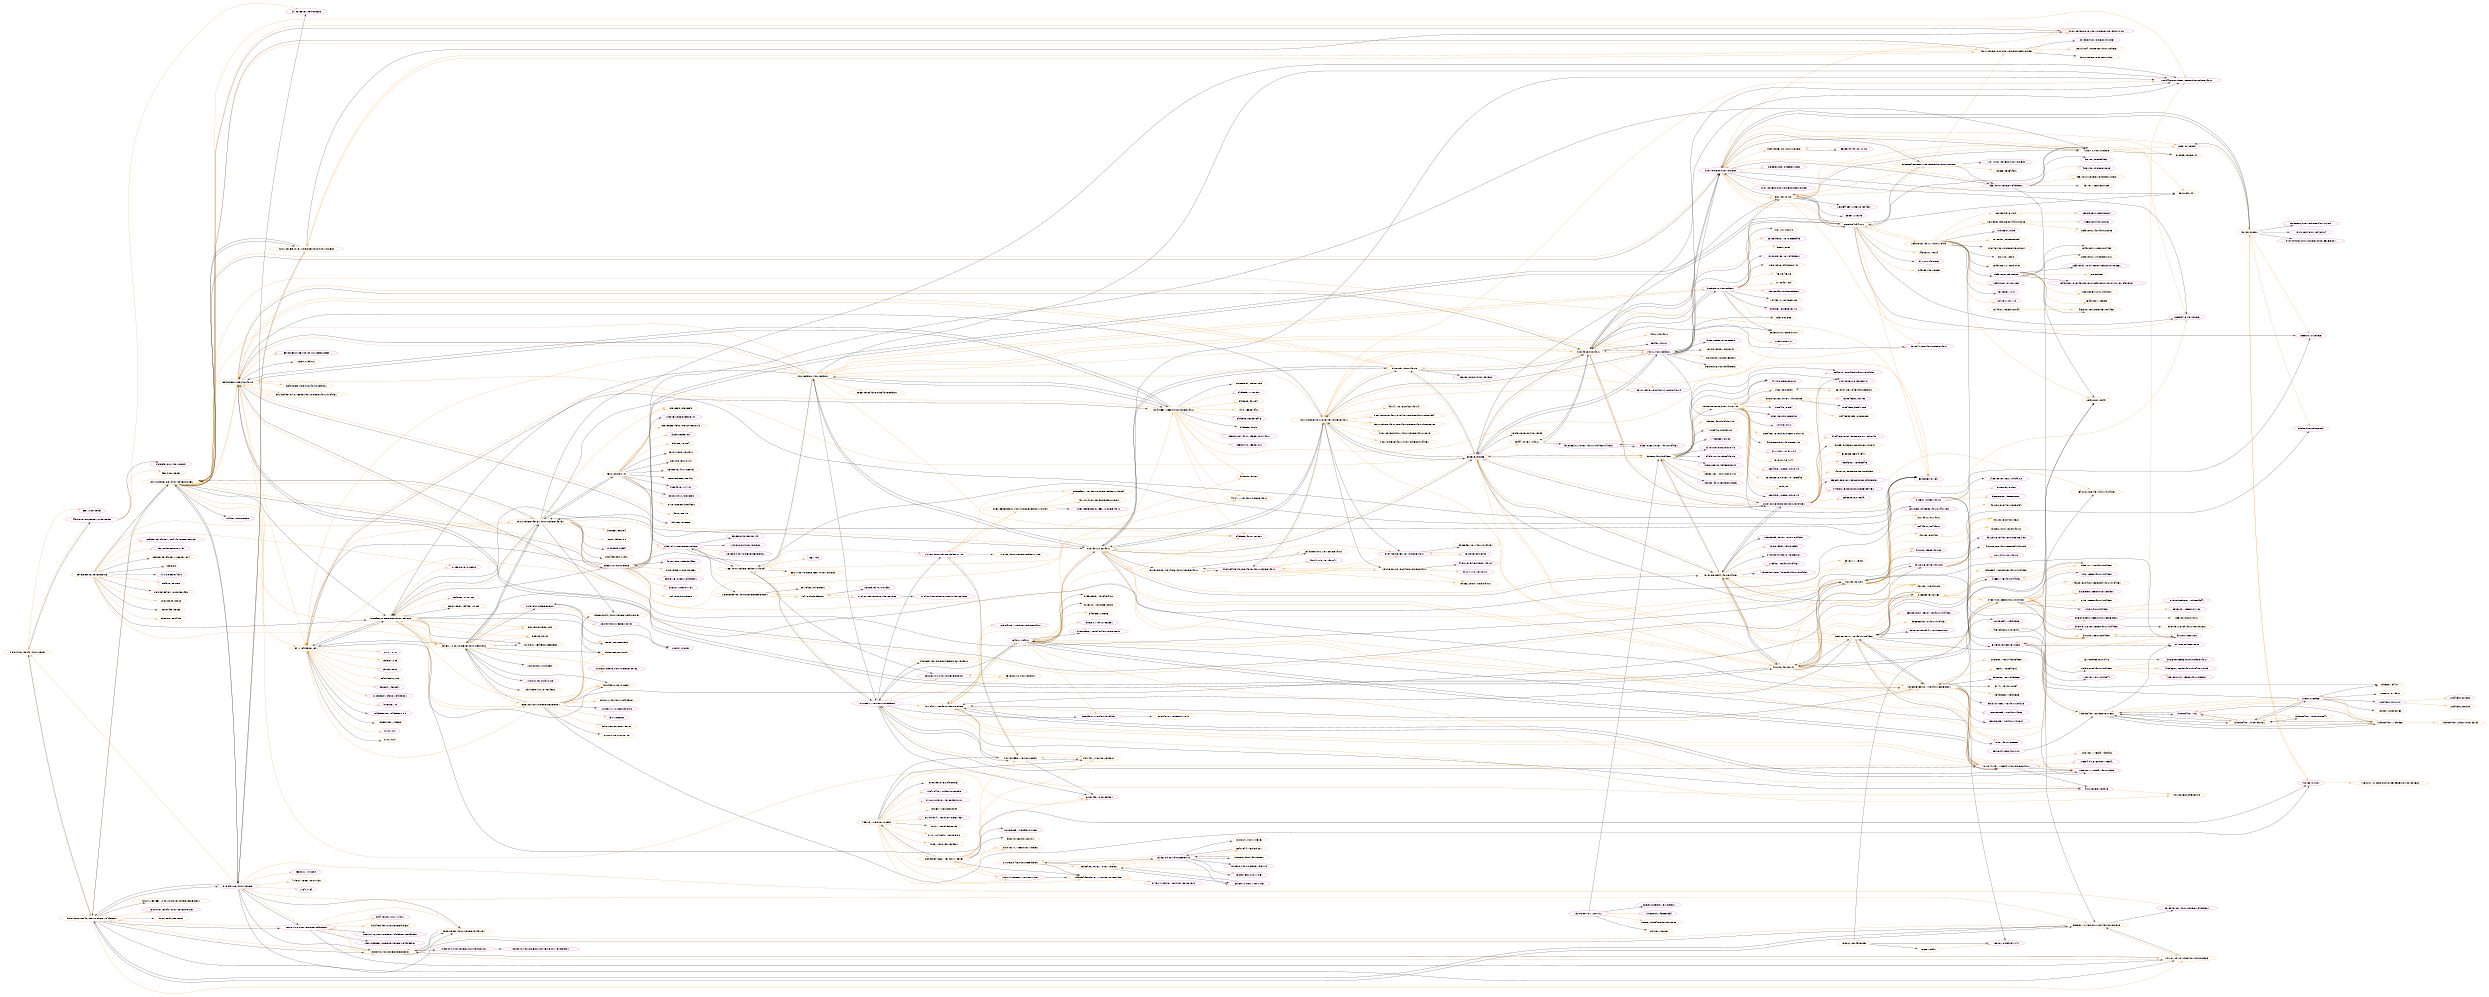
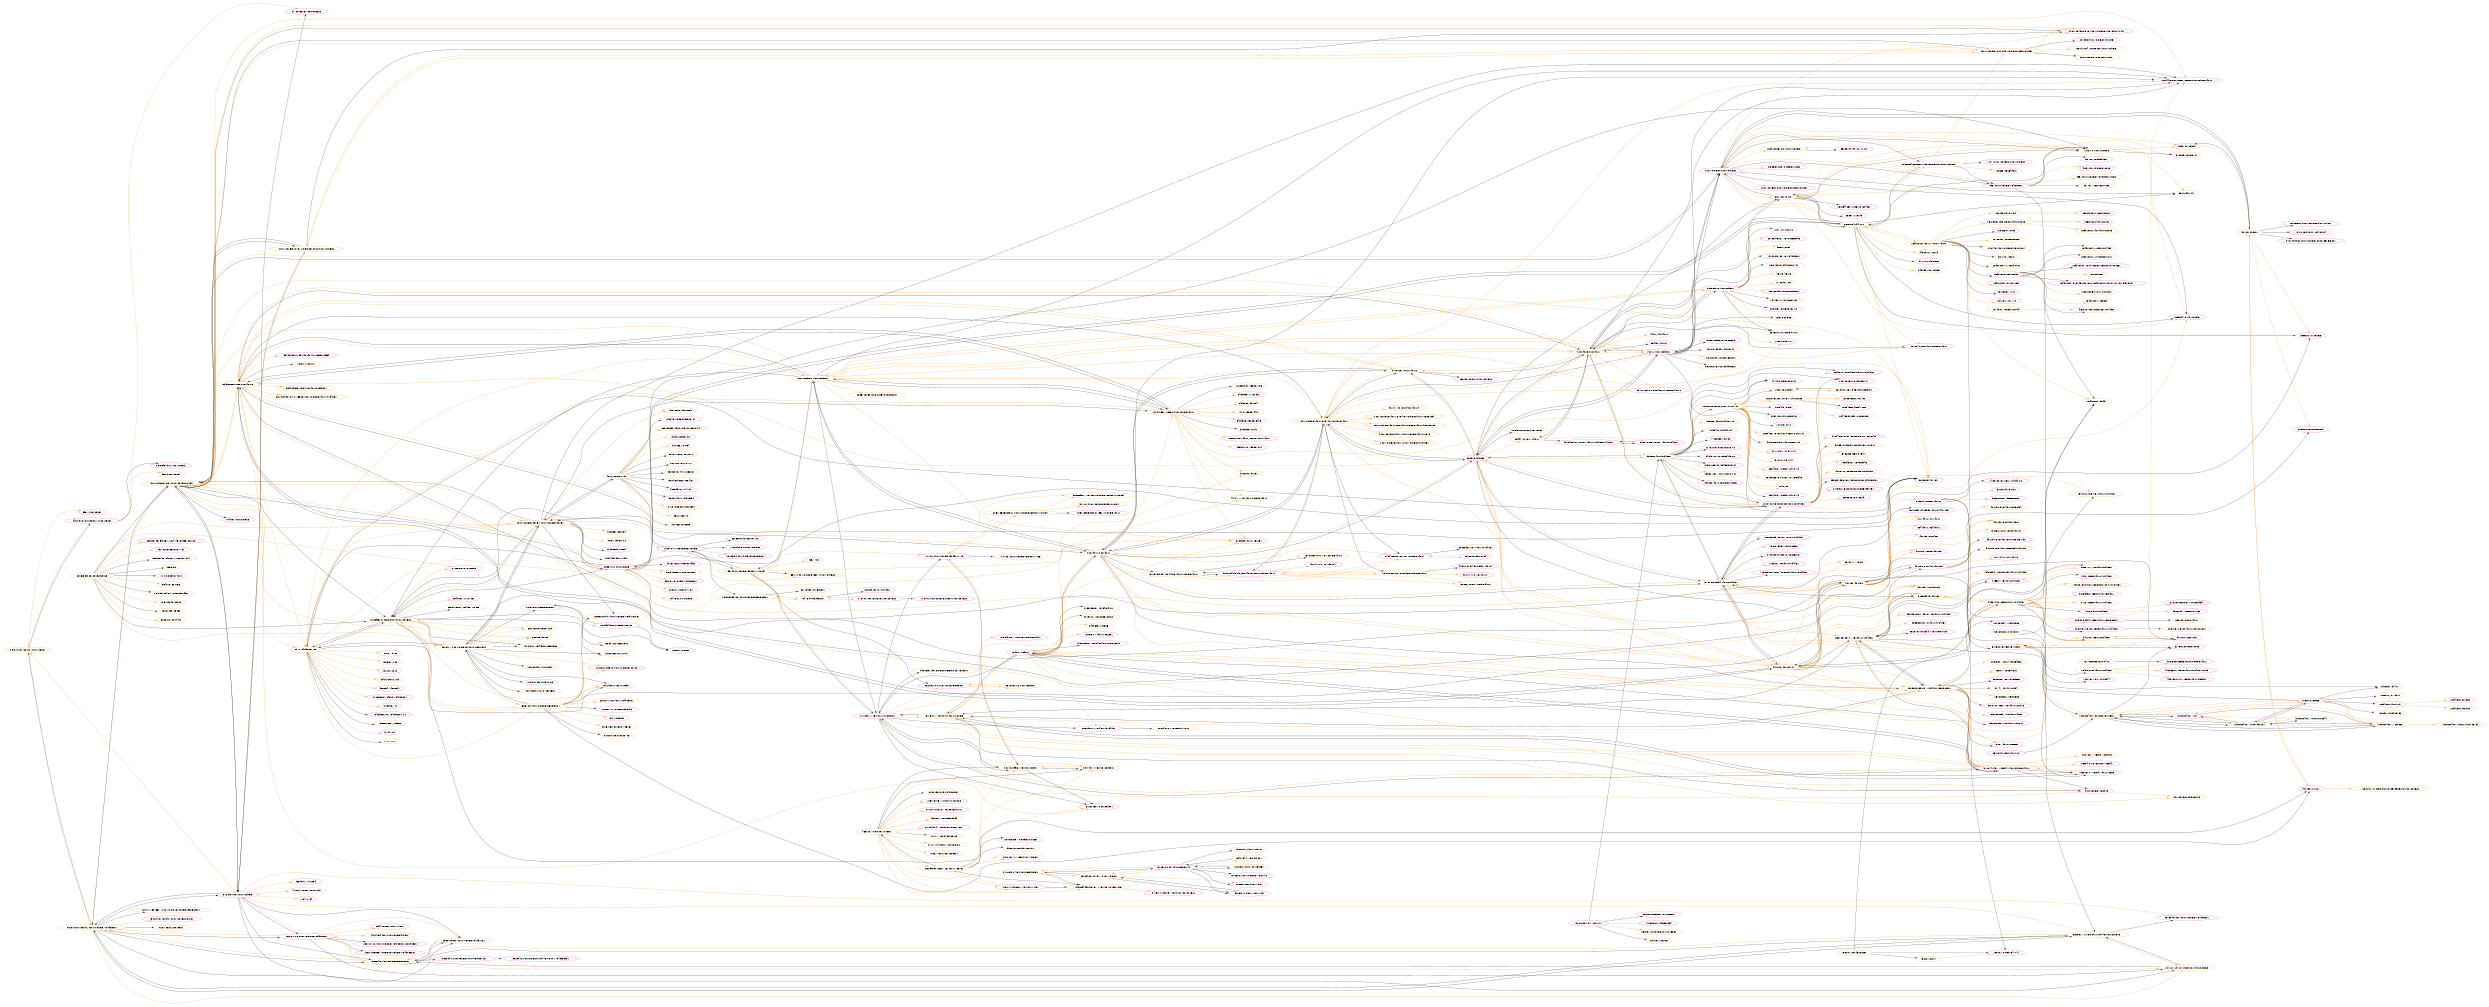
edge "jarvelov/vue-form-json-schema" -> "yourtion/vue-json-ui-editor": added
